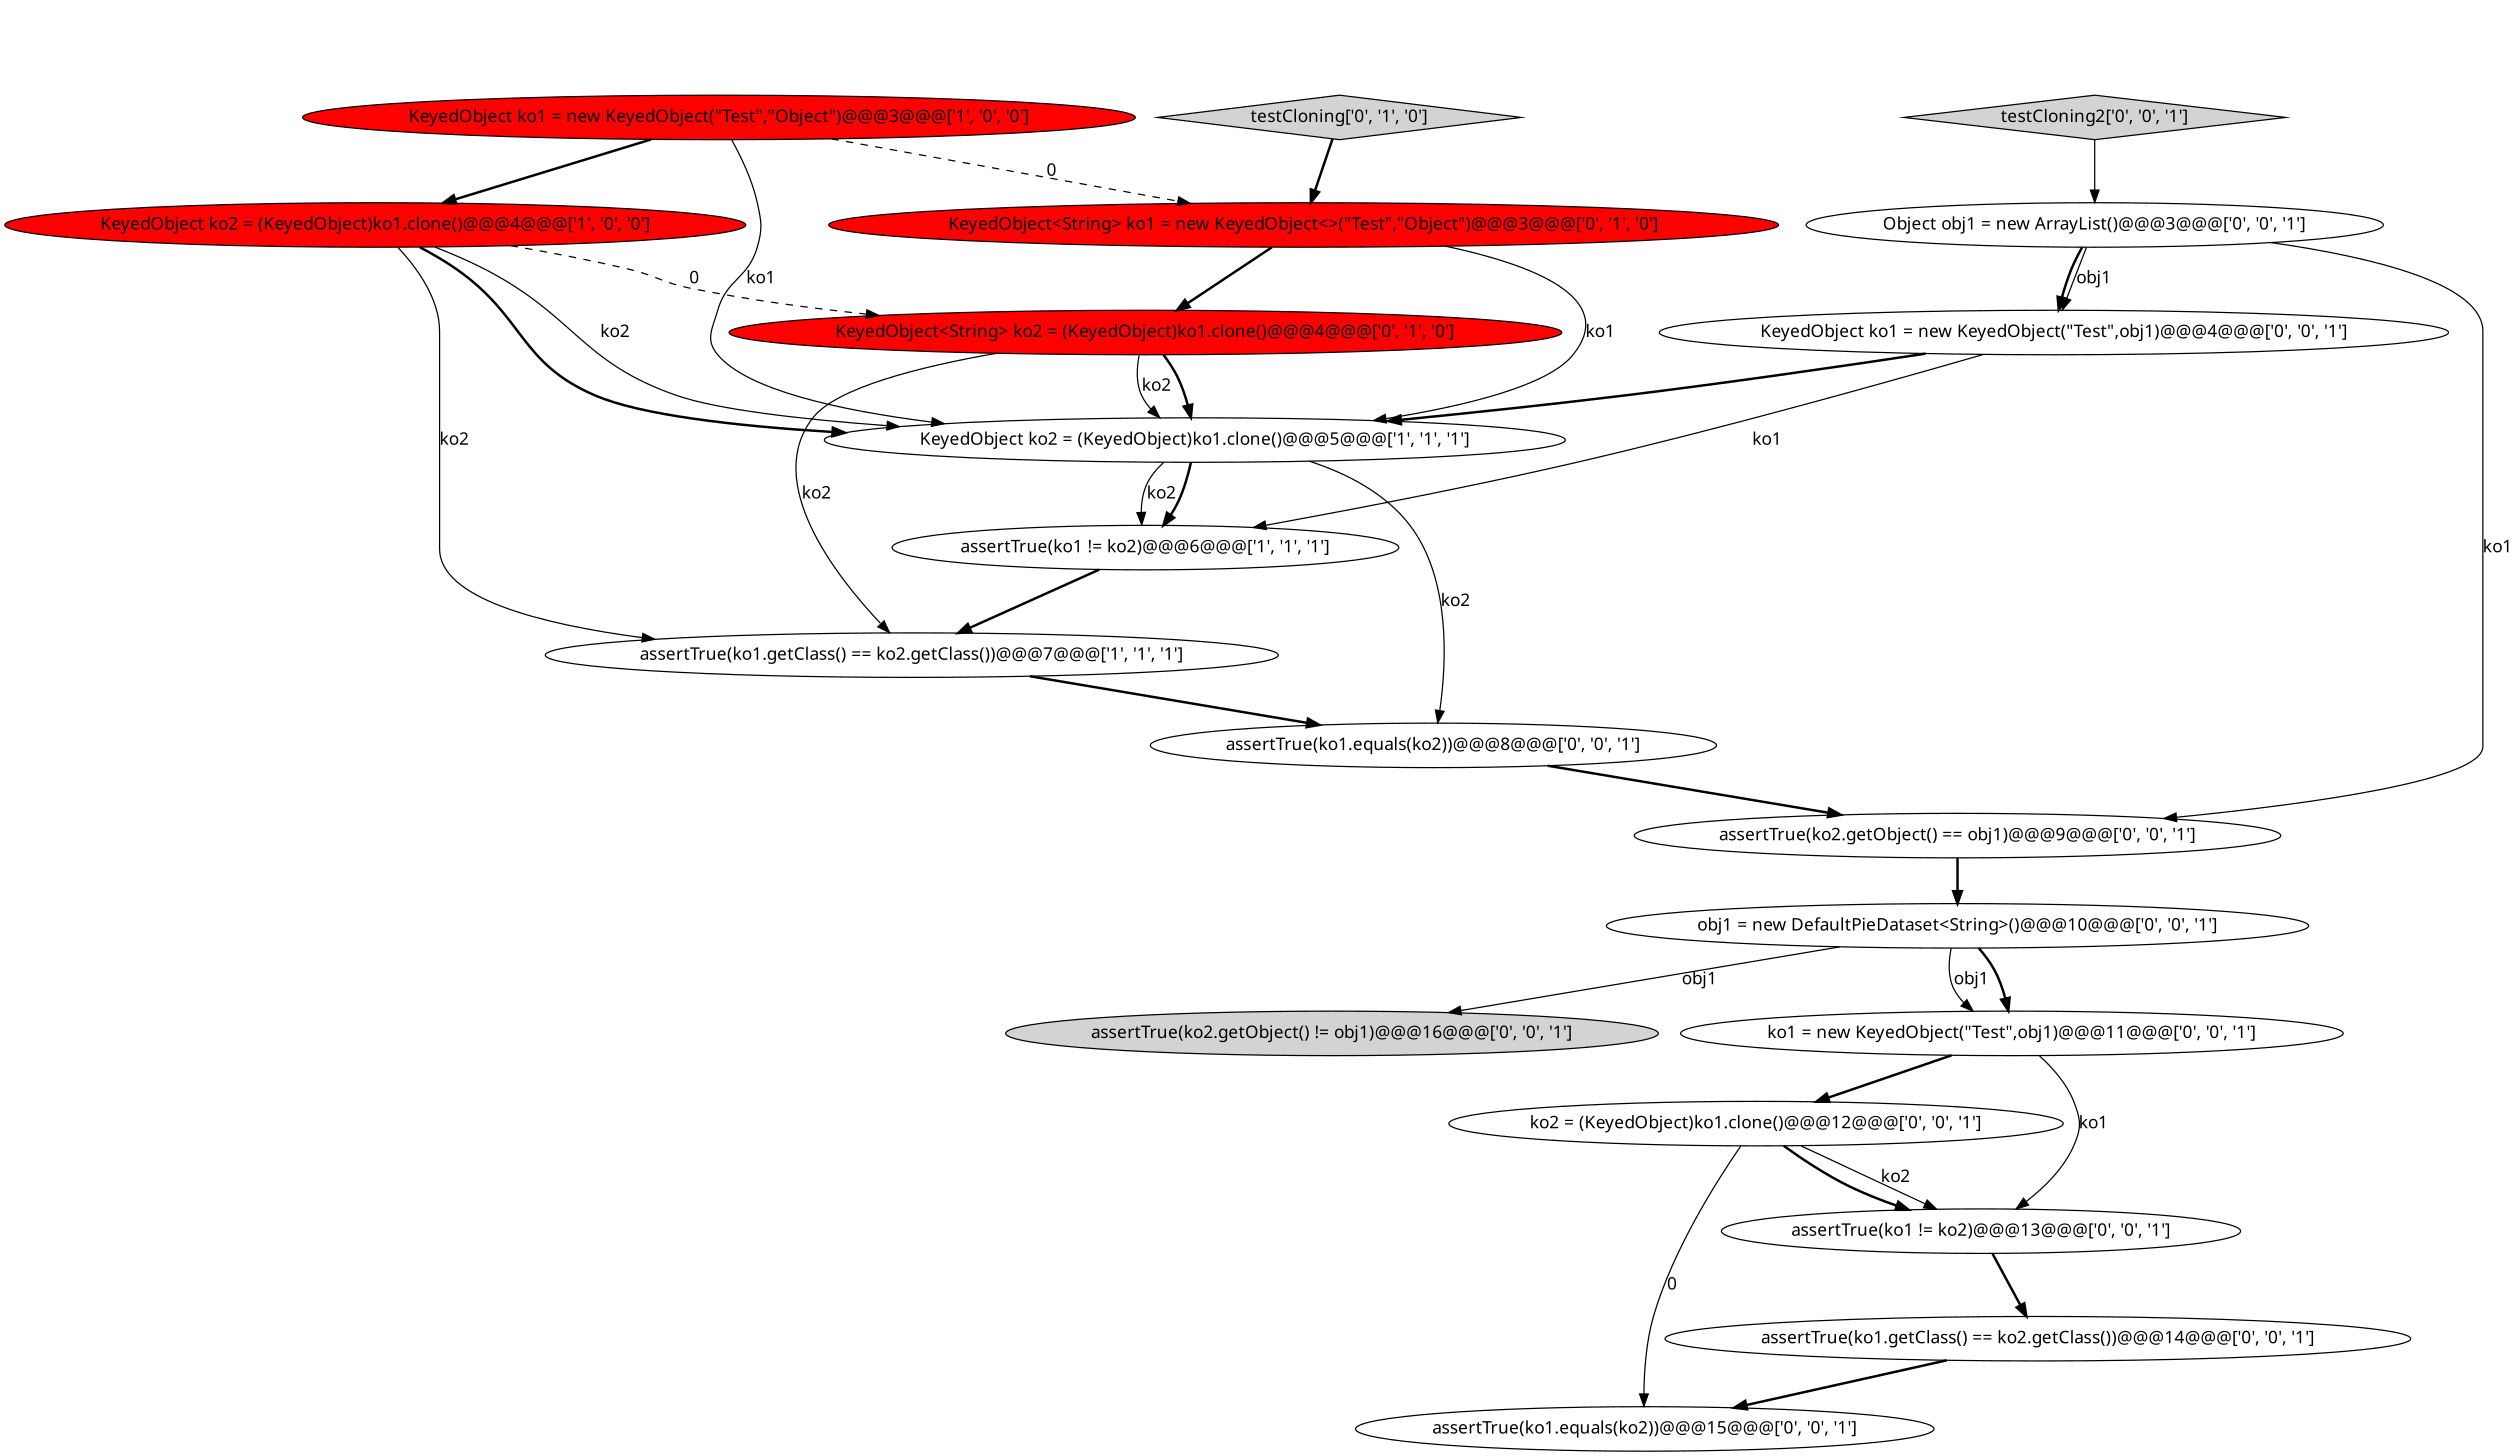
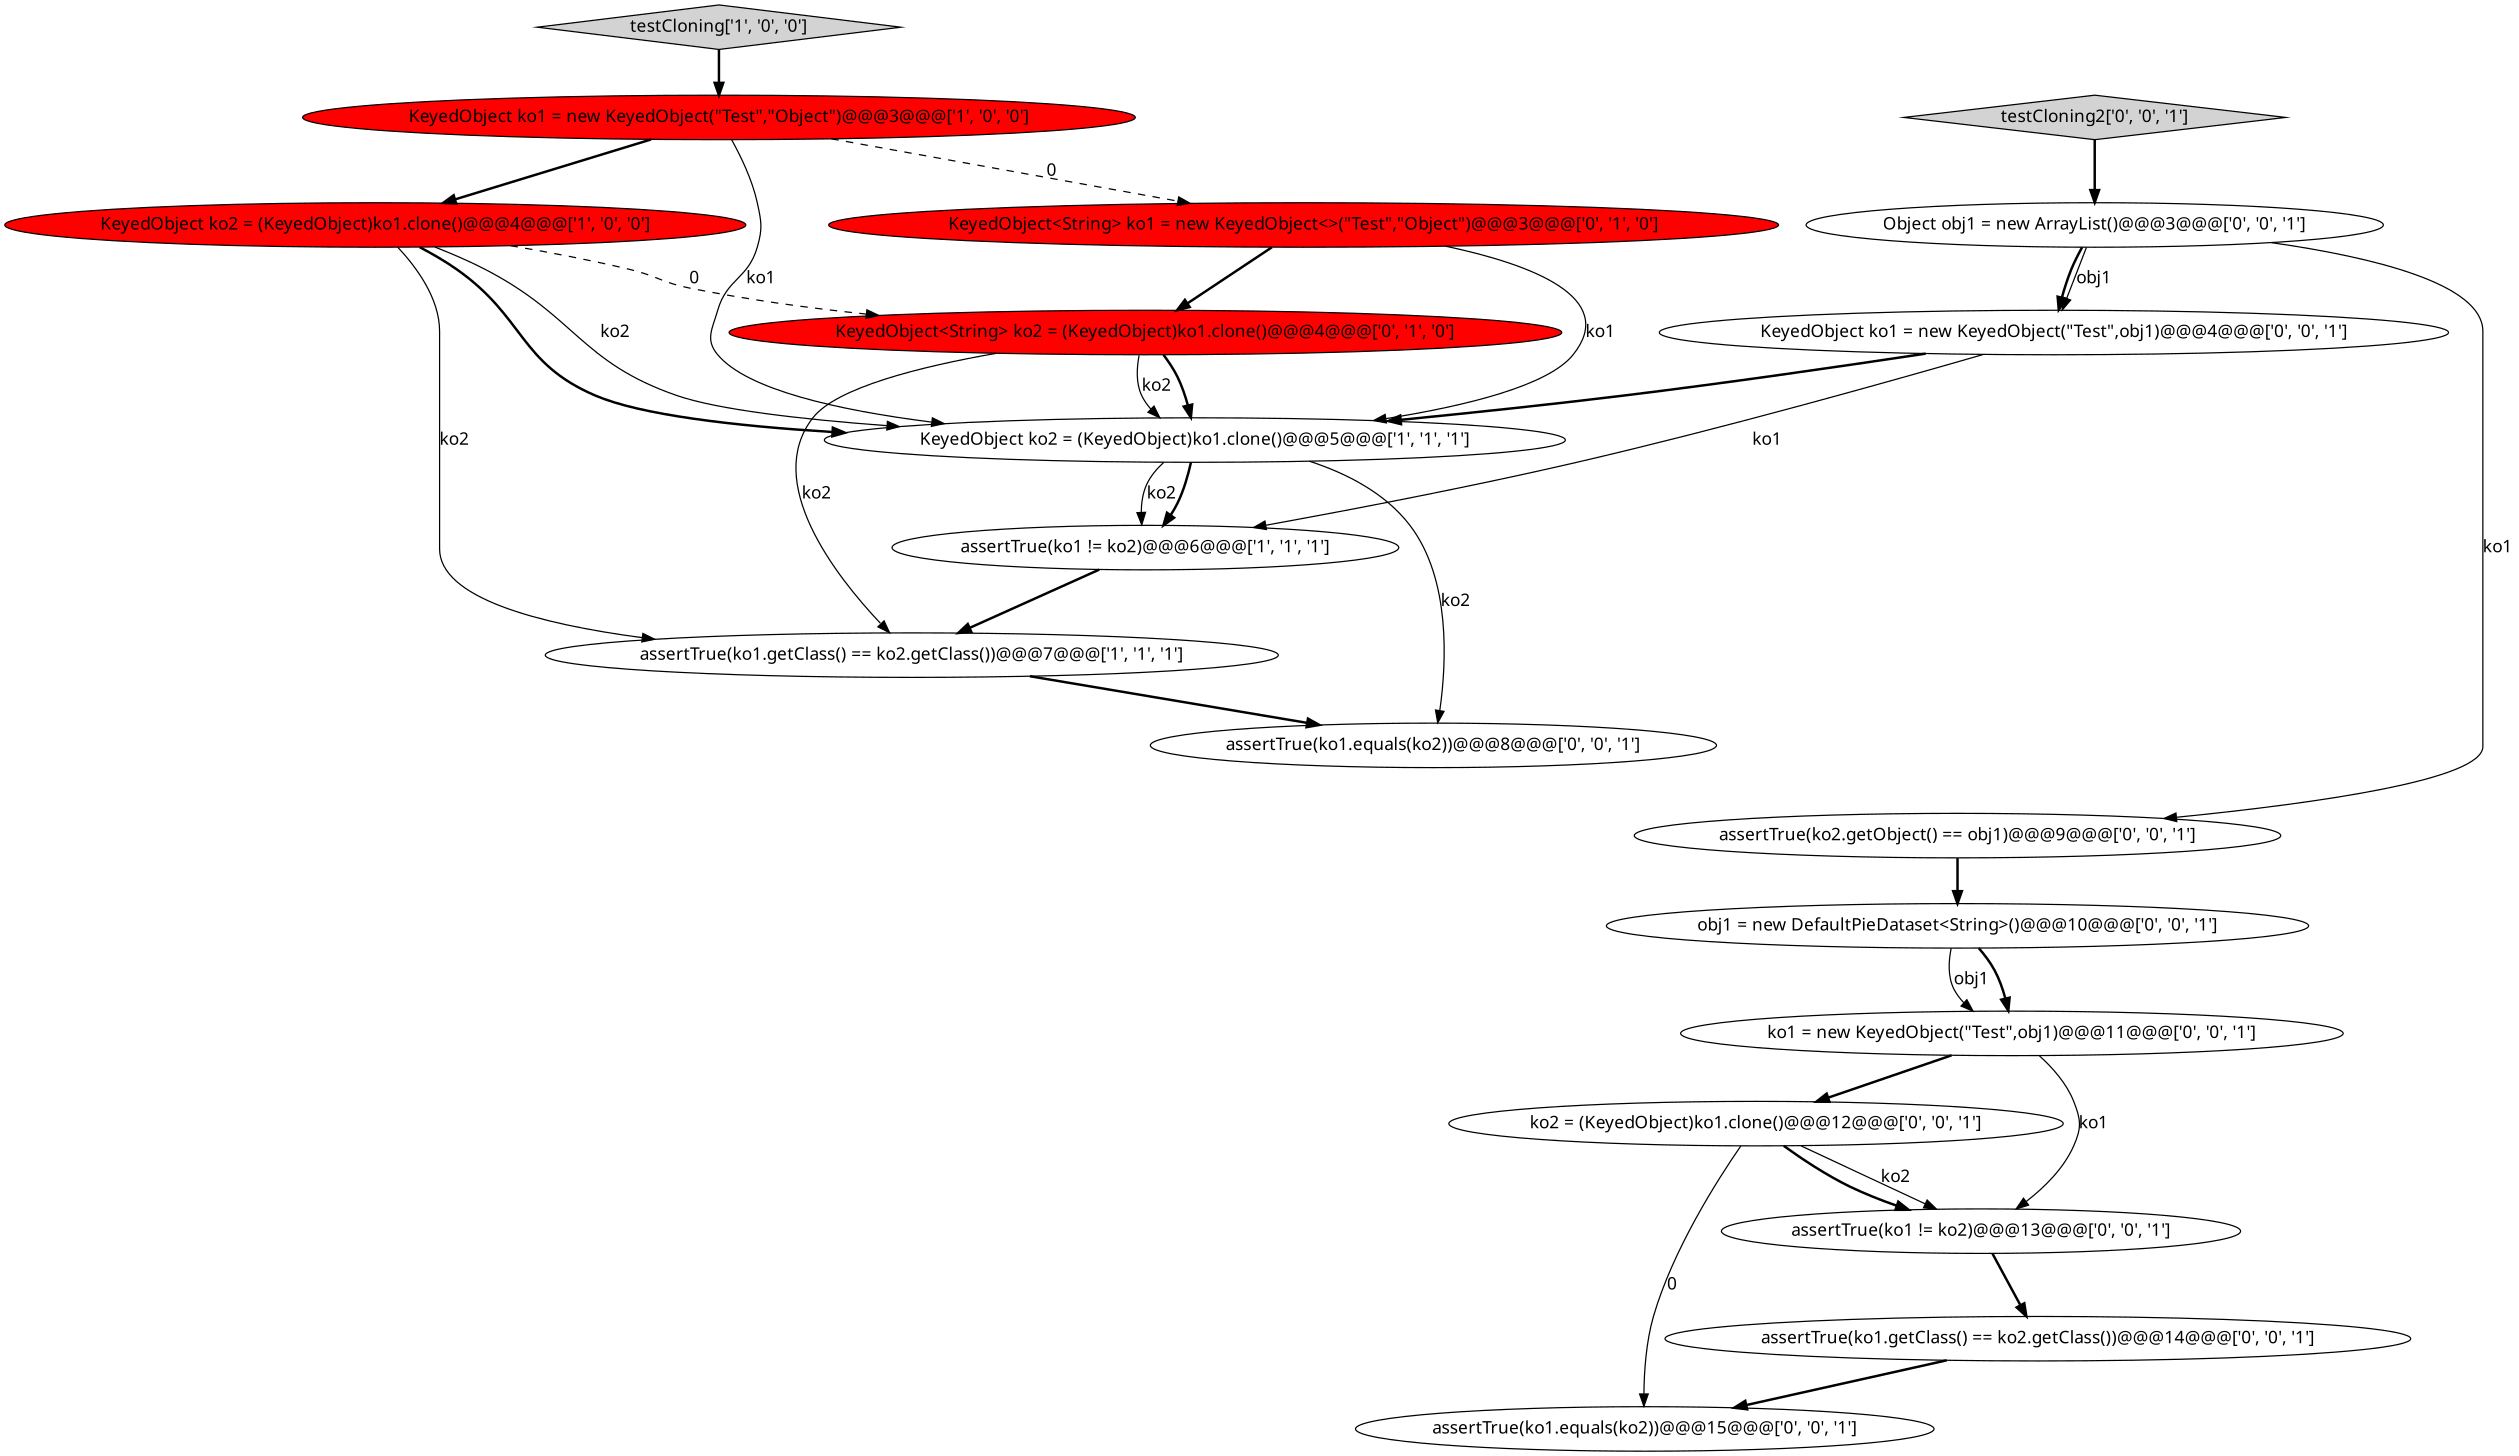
node "testCloning['1', '0', '0']": added
node "testCloning['0', '1', '0']": removed
edge "testCloning2['0', '0', '1']" -> "Object obj1 = new ArrayList()@@@3@@@['0', '0', '1']": style solid -> bold
edge "assertTrue(ko1.equals(ko2))@@@8@@@['0', '0', '1']" -> "assertTrue(ko2.getObject() == obj1)@@@9@@@['0', '0', '1']": removed
node "assertTrue(ko2.getObject() != obj1)@@@16@@@['0', '0', '1']": removed
